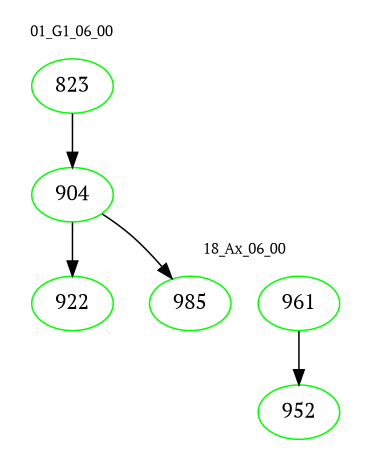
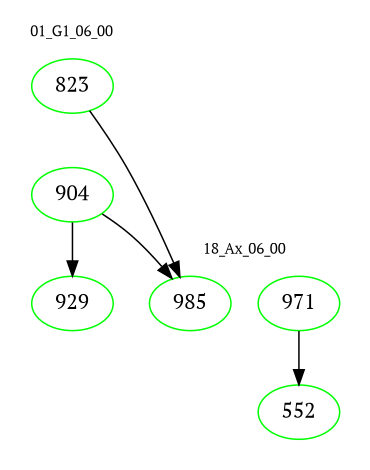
edge "823" -> "904": now "823" -> "985"
node "922": label "922" -> "929"
node "961": label "961" -> "971"
node "952": label "952" -> "552"
